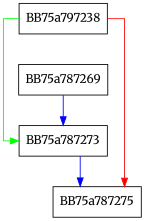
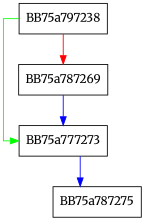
edge "BB75a797238" -> "BB75a787275": now "BB75a797238" -> "BB75a787269"
node "BB75a787273": label "BB75a787273" -> "BB75a777273"
